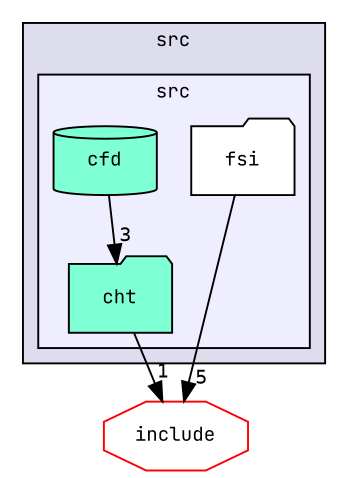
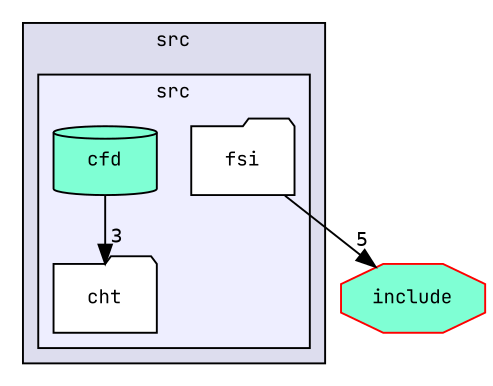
node "cht": fillcolor aquamarine -> white
edge "cht" -> "include": removed
node "include": fillcolor white -> aquamarine
